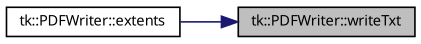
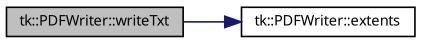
edge "tk::PDFWriter::extents" -> "tk::PDFWriter::writeTxt": reversed
